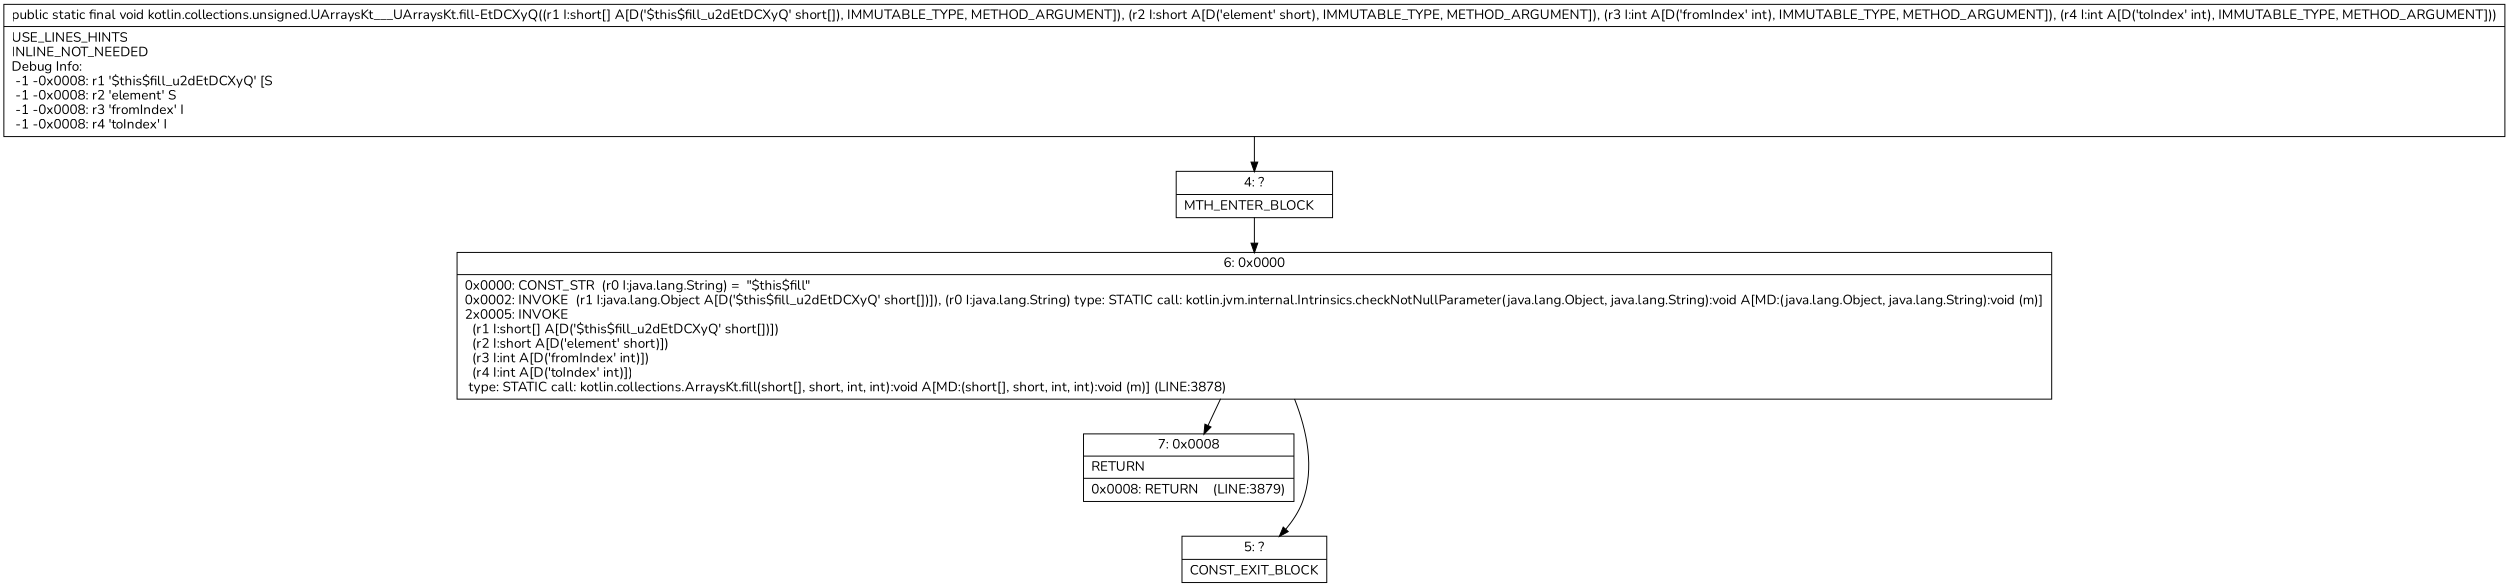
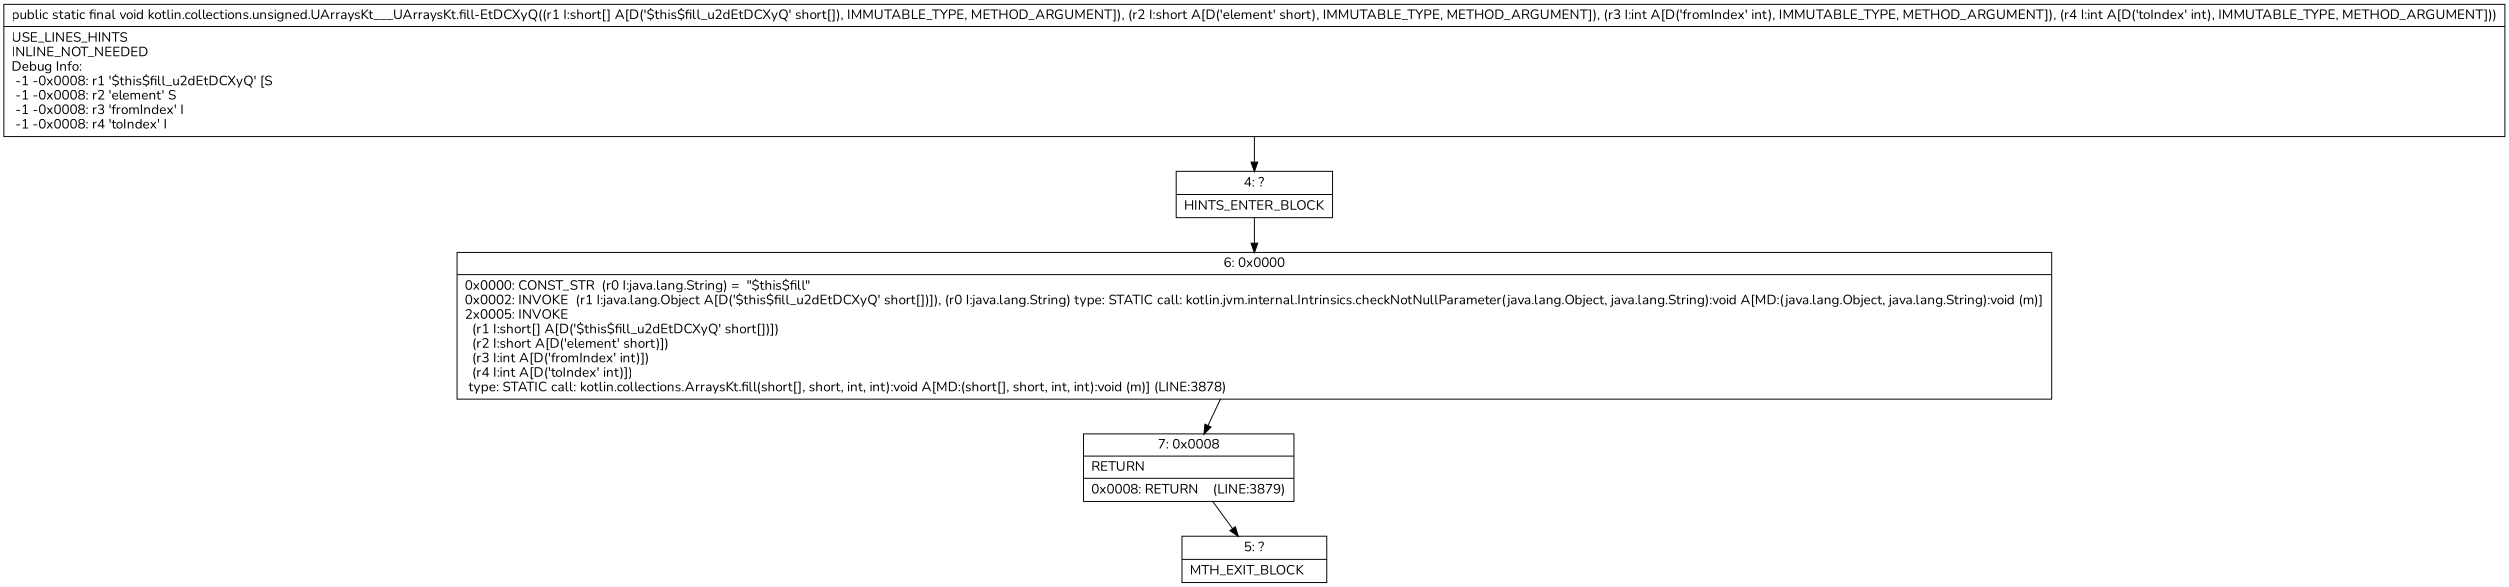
node "4: ?": text "MTH_ENTER_BLOCK" -> "HINTS_ENTER_BLOCK"
edge "6: 0x0000" -> "5: ?": now "7: 0x0008" -> "5: ?"
node "5: ?": text "CONST_EXIT_BLOCK" -> "MTH_EXIT_BLOCK"
